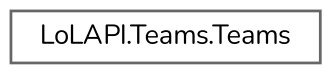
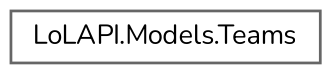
node "LoLAPI.Teams.Teams": label "LoLAPI.Teams.Teams" -> "LoLAPI.Models.Teams"
